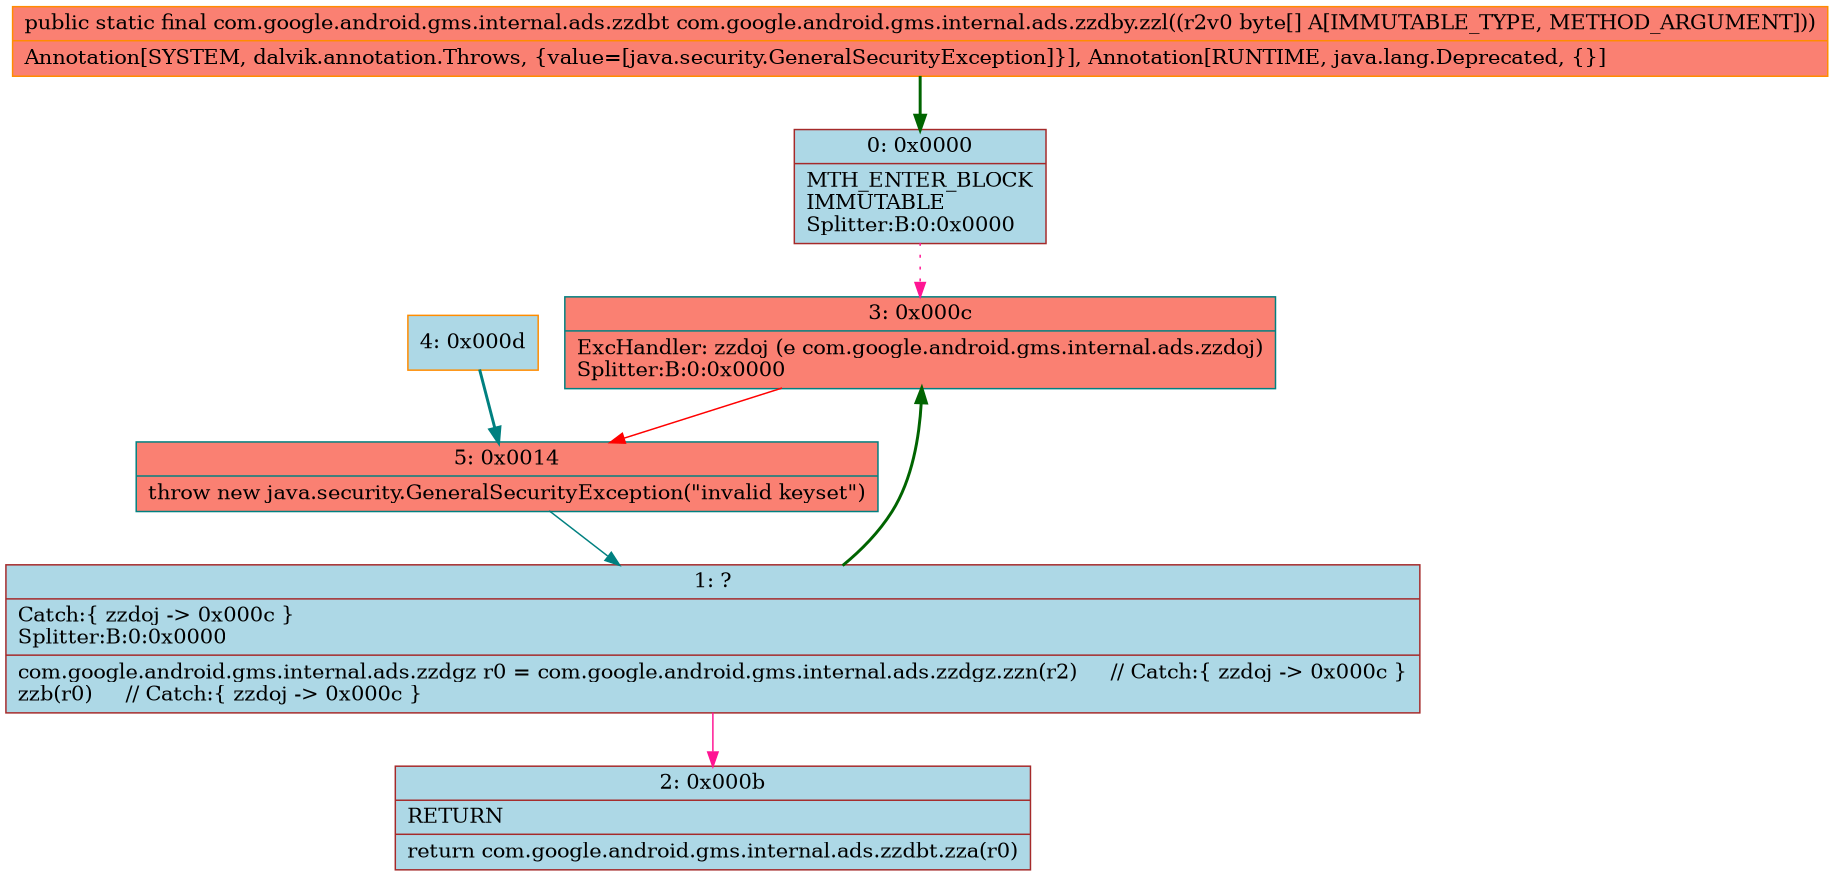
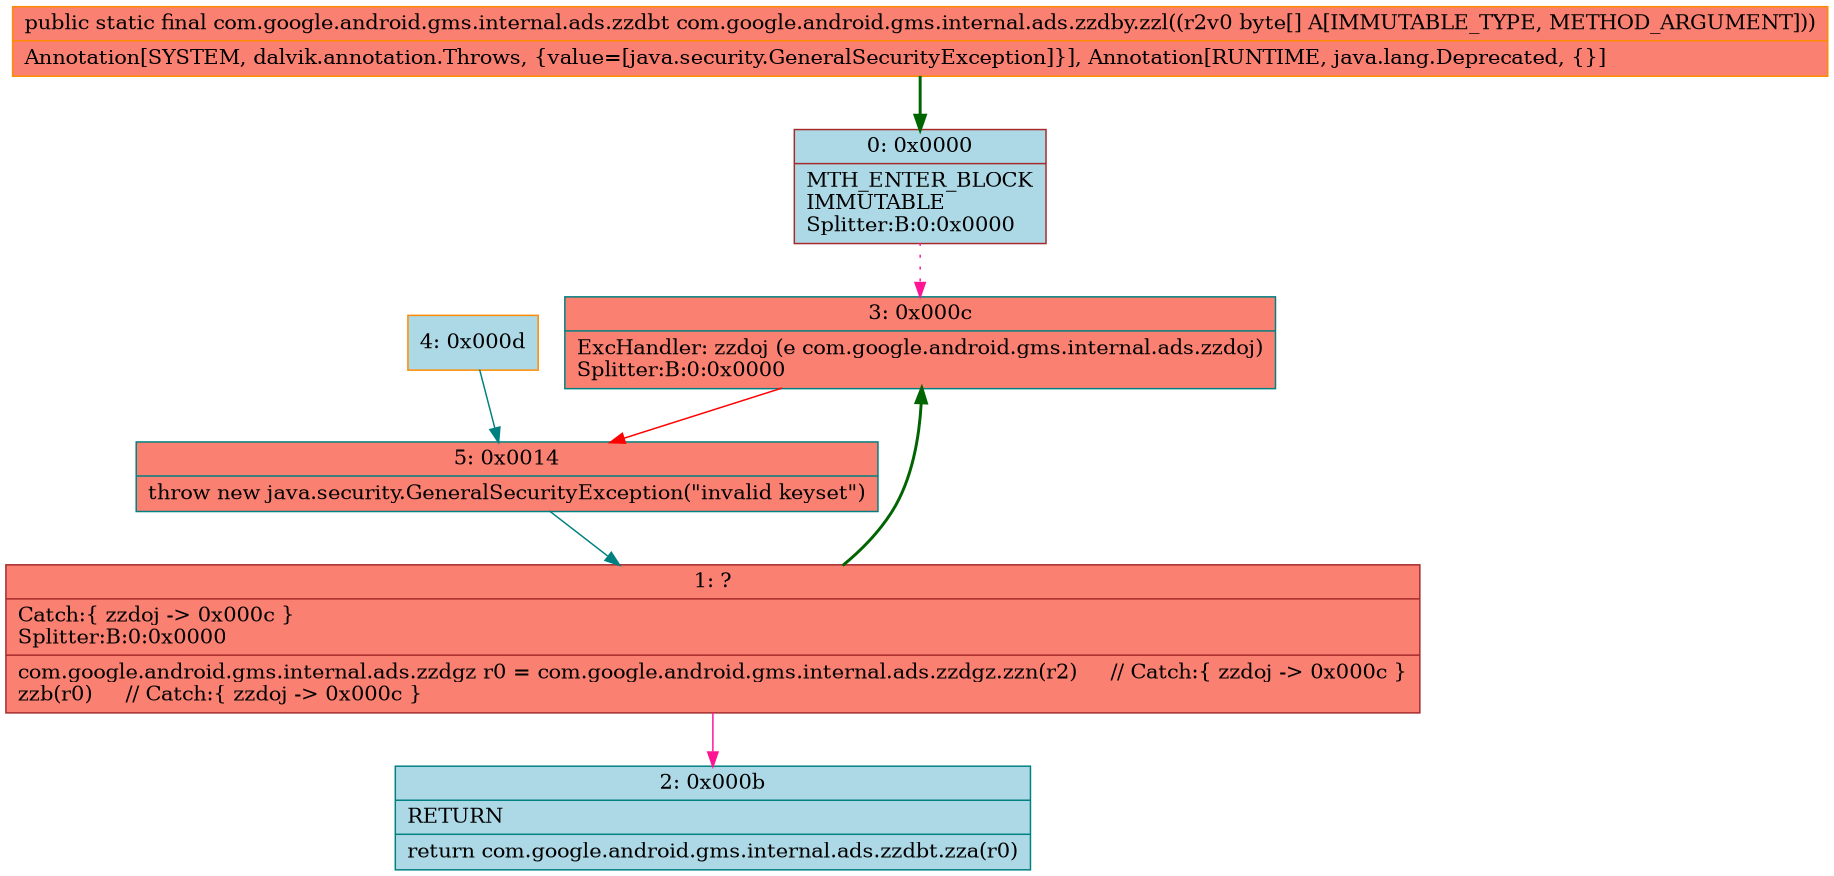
edge "4: 0x000d" -> "5: 0x0014": style bold -> solid
node "1: ?": fillcolor lightblue -> salmon
node "2: 0x000b": color brown -> teal
